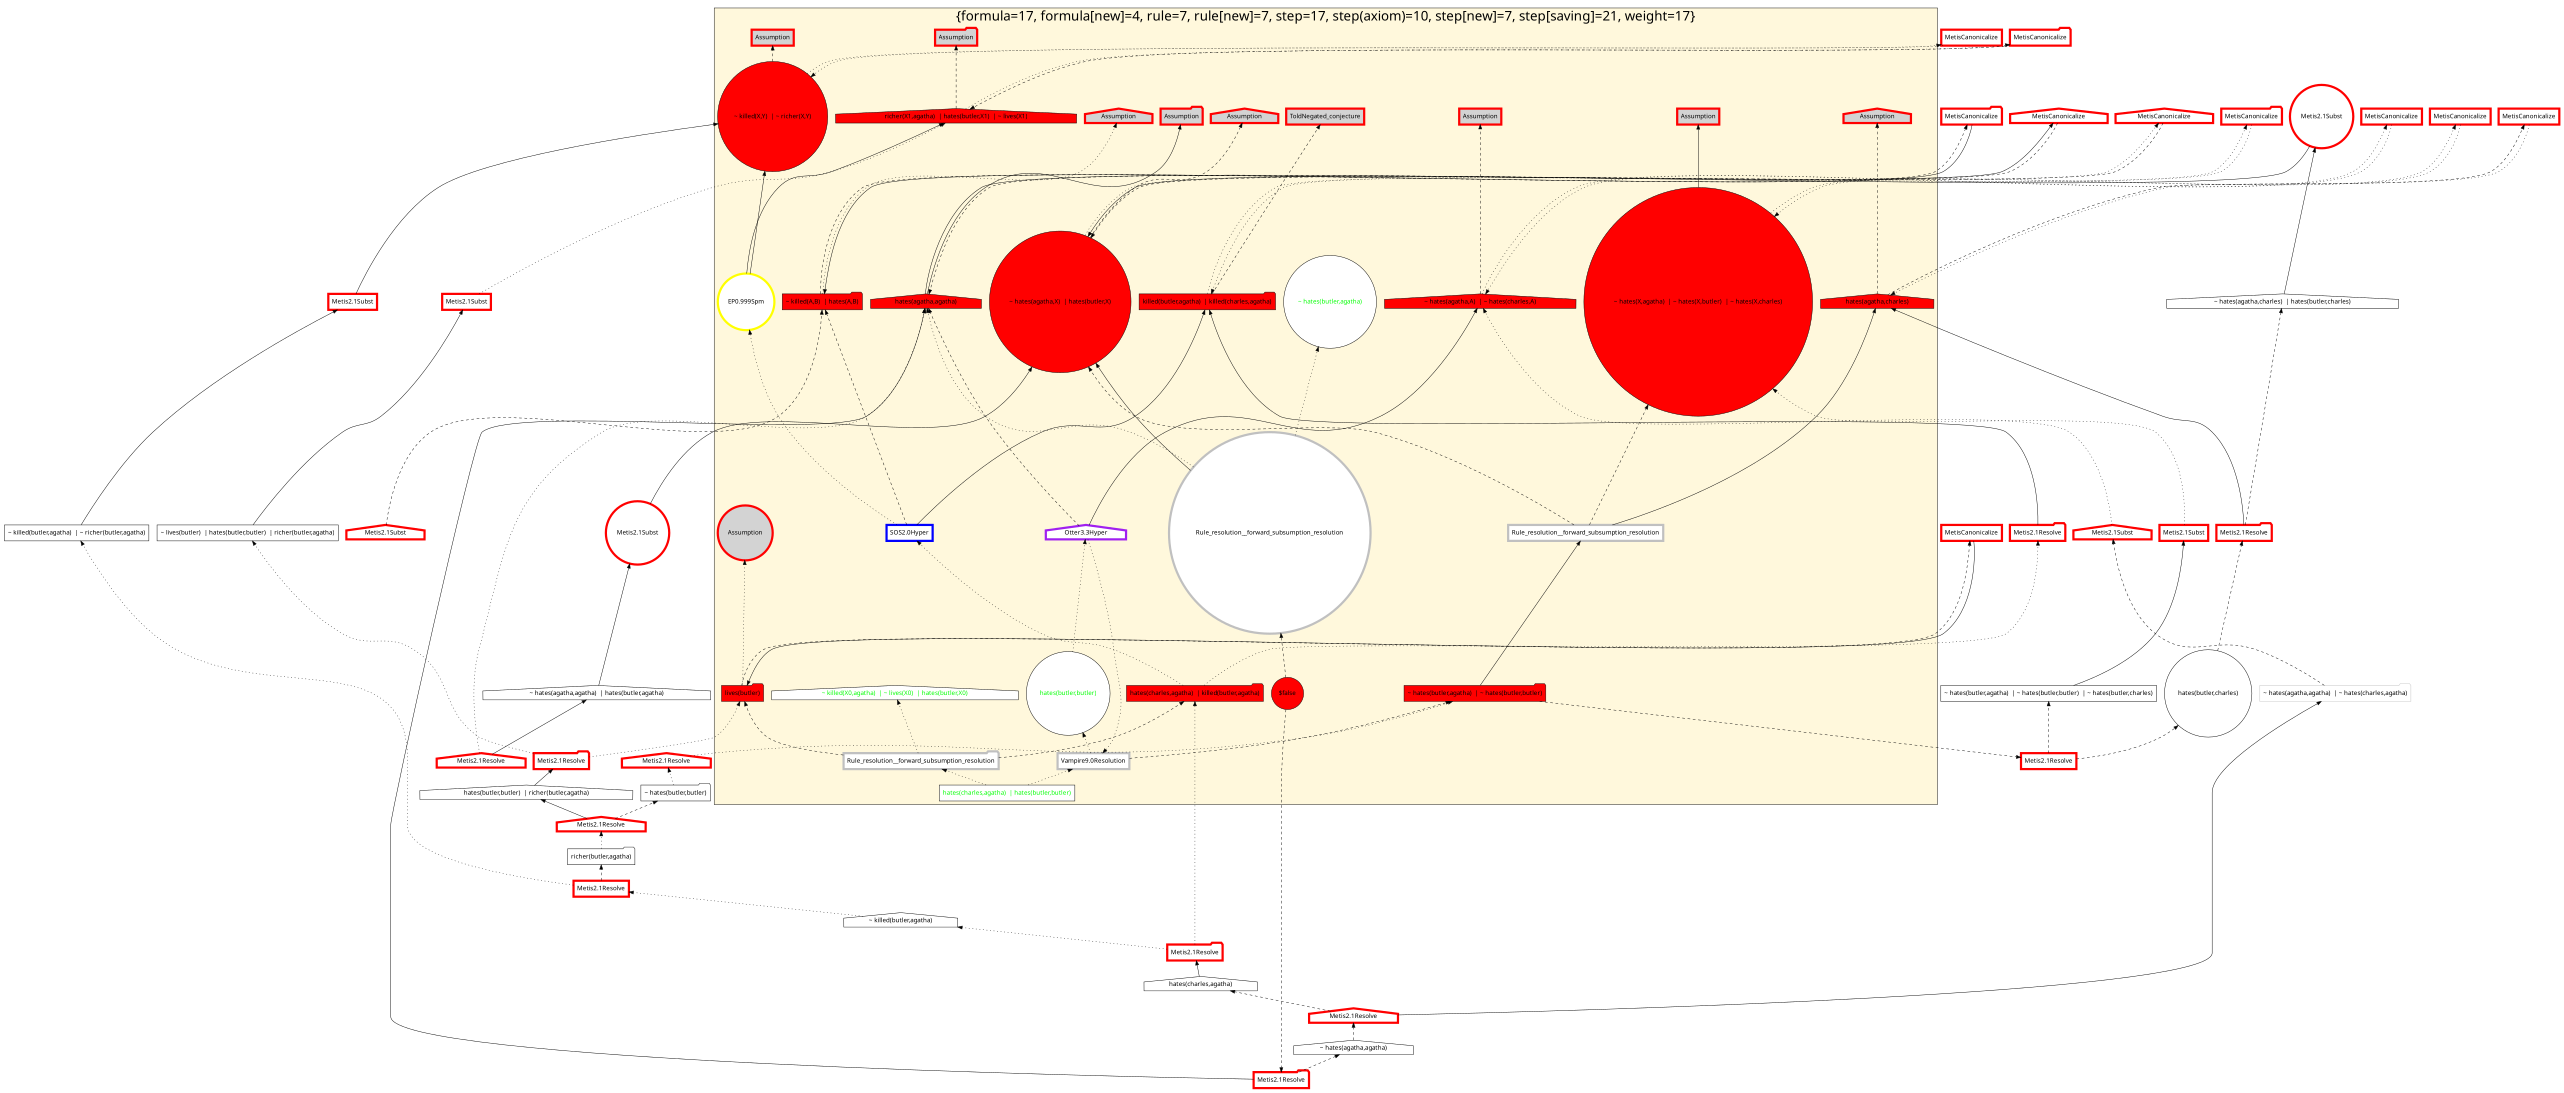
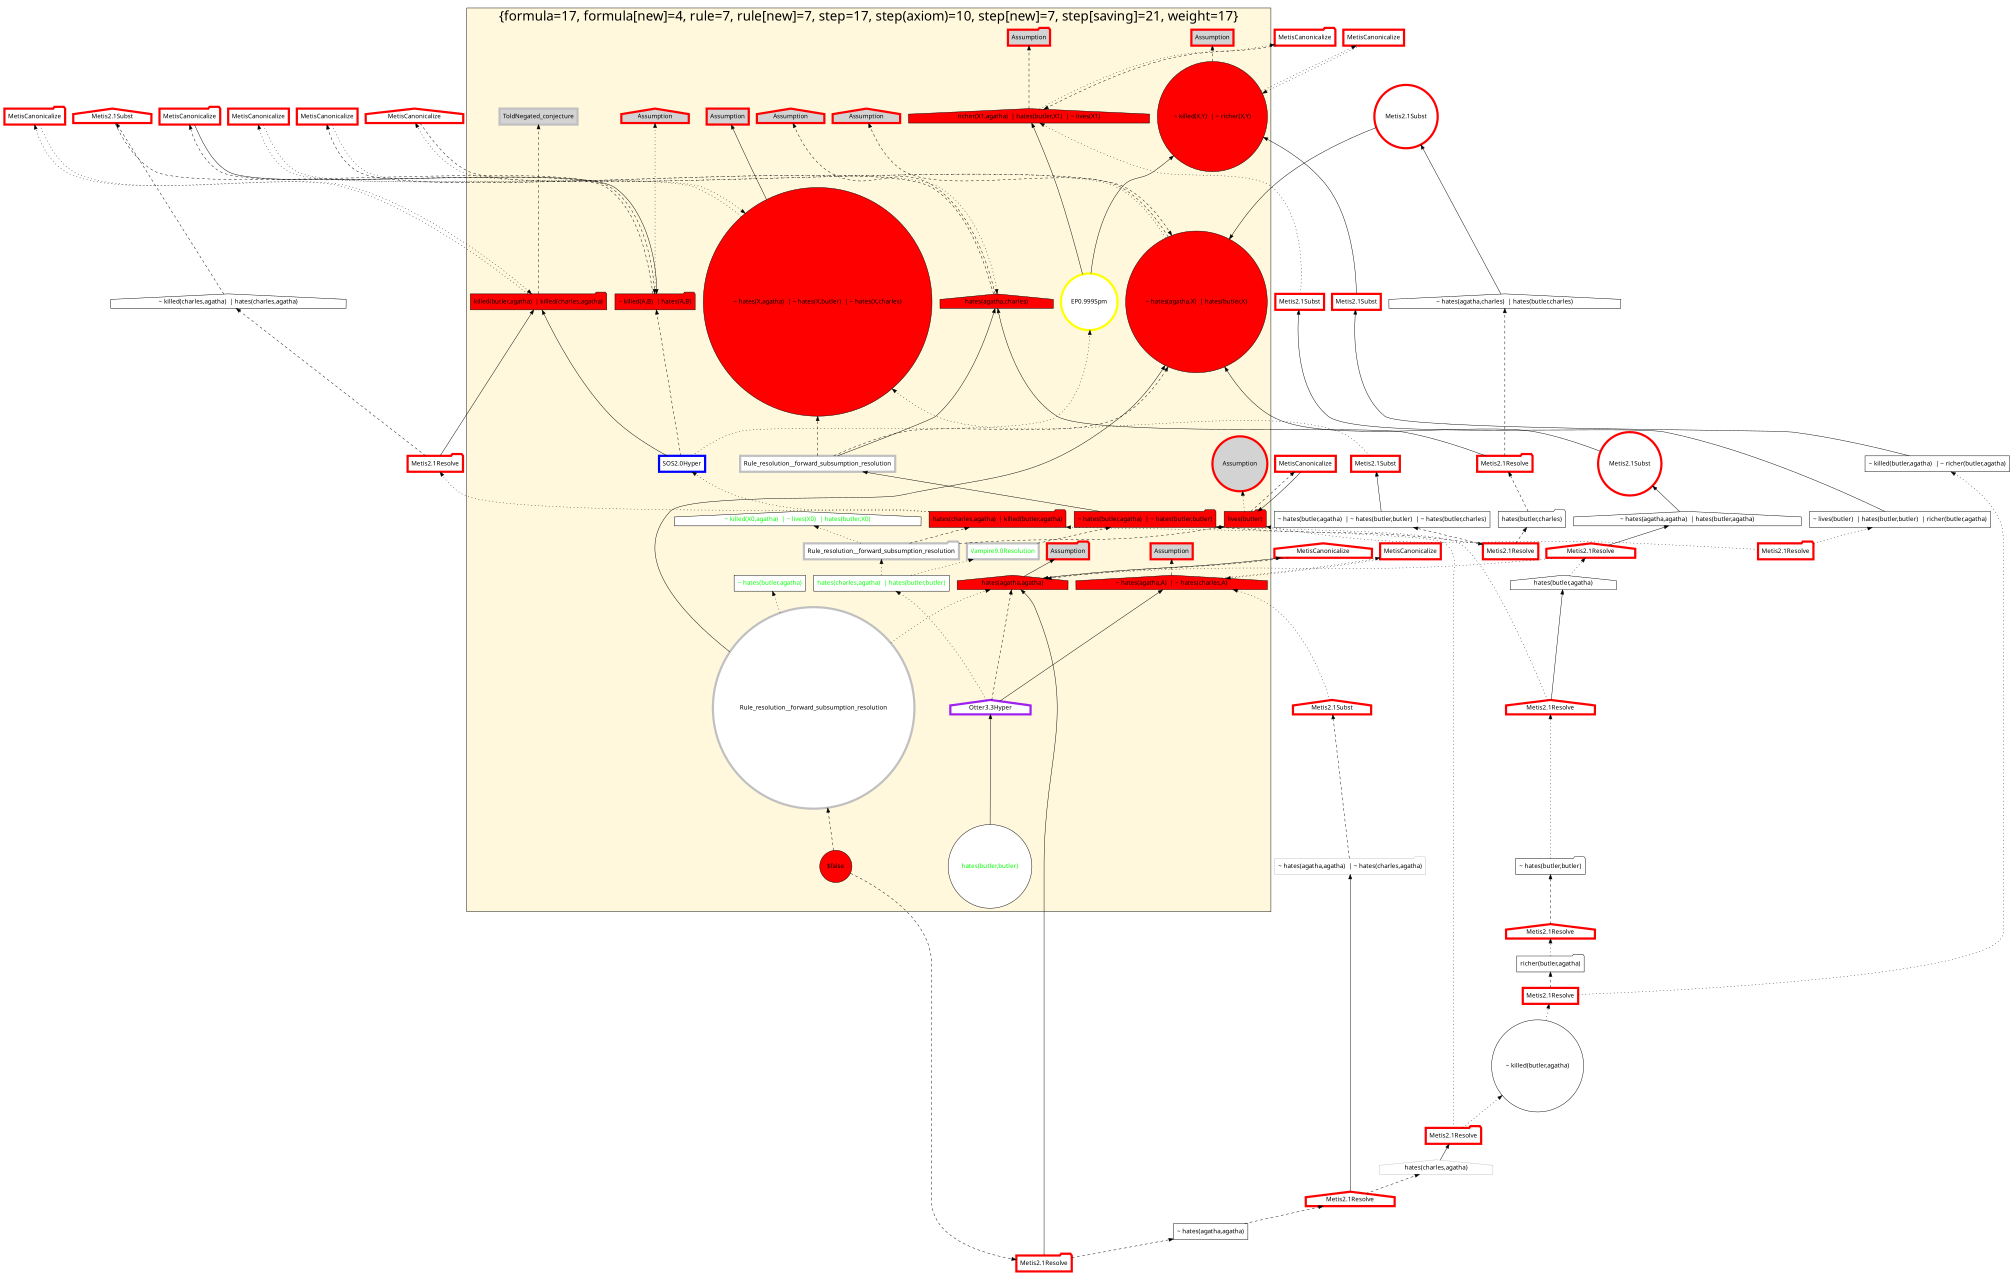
node "ToldNegated_conjecture": color red -> grey
node "~ killed(charles,agatha)  | hates(charles,agatha)": added
node "~ hates(butler,agatha)": shape circle -> box
node "hates(butler,agatha)": added
edge "hates(butler,butler)" -> "Otter3.3Hyper": style dotted -> solid
edge "Otter3.3Hyper" -> "Vampire9.0Resolution": now "Otter3.3Hyper" -> "hates(charles,agatha)  | hates(butler,butler)"
node "hates(butler,charles)": shape circle -> folder
edge "Vampire9.0Resolution" -> "hates(butler,butler)": removed
node "Vampire9.0Resolution": fontcolor black -> green
node "hates(butler,butler)  | richer(butler,agatha)": removed
node "~ killed(butler,agatha)": shape house -> circle
node "hates(charles,agatha)": color black -> grey
node "~ hates(agatha,agatha)": shape house -> box
